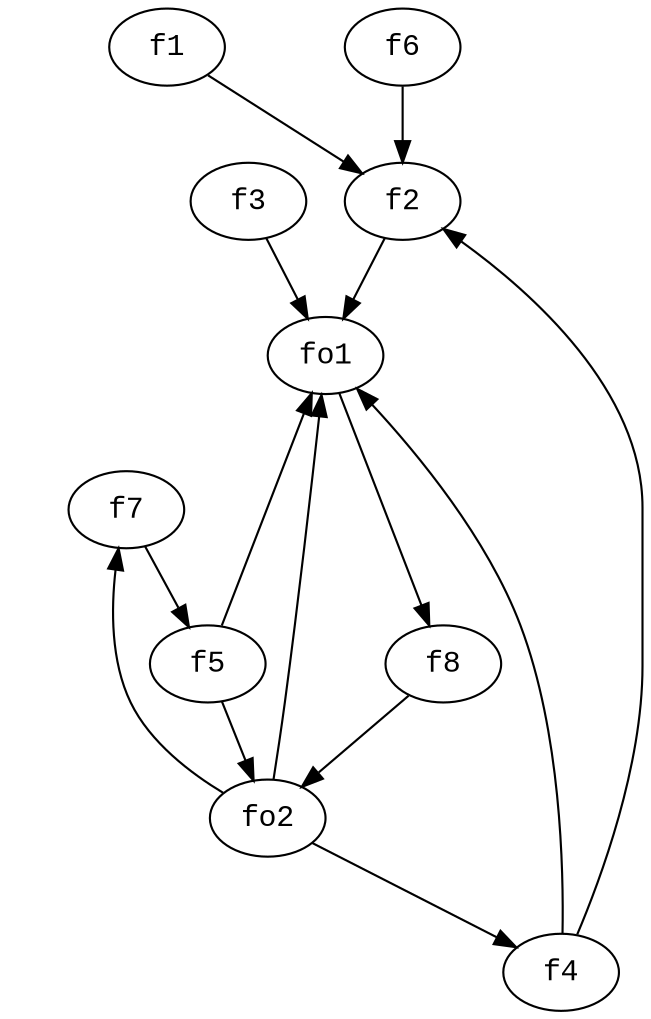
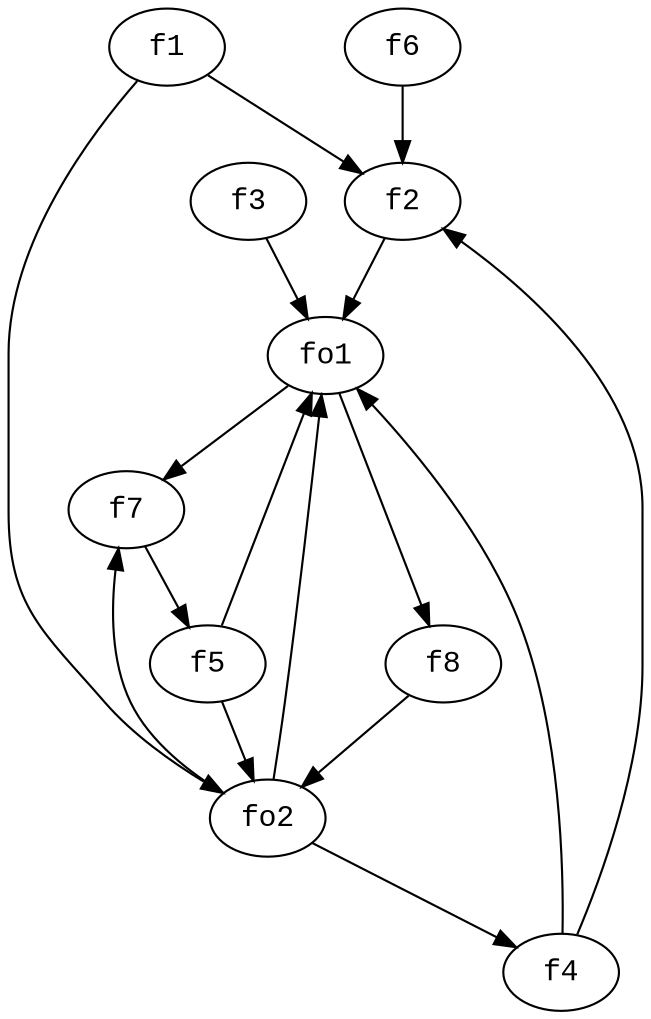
edge "fo1" -> "f7": added
edge "f1" -> "fo2": added
